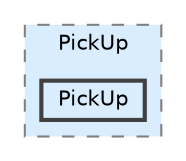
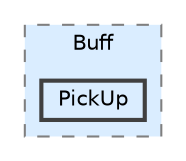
cluster "PickUp": label "PickUp" -> "Buff"
